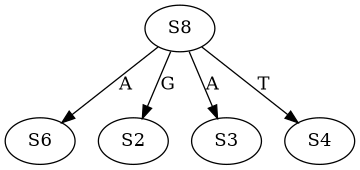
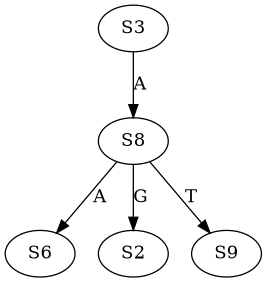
edge "S8" -> "S3": reversed
node "S4": label "S4" -> "S9"
